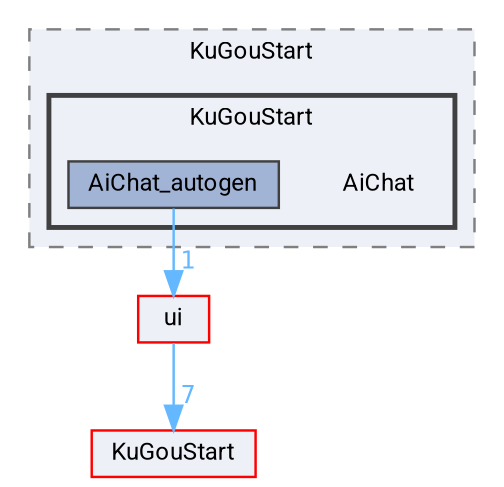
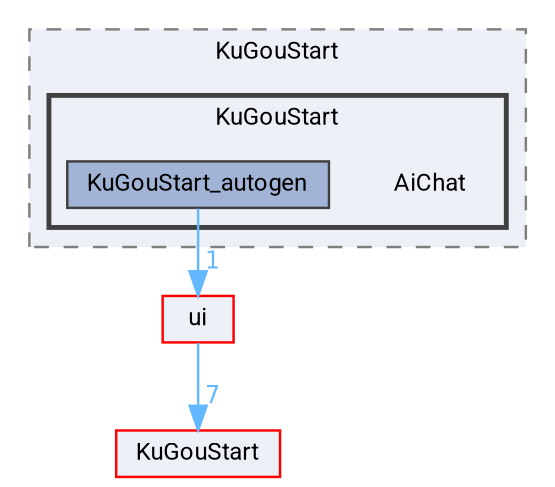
node "AiChat_autogen": label "AiChat_autogen" -> "KuGouStart_autogen"
